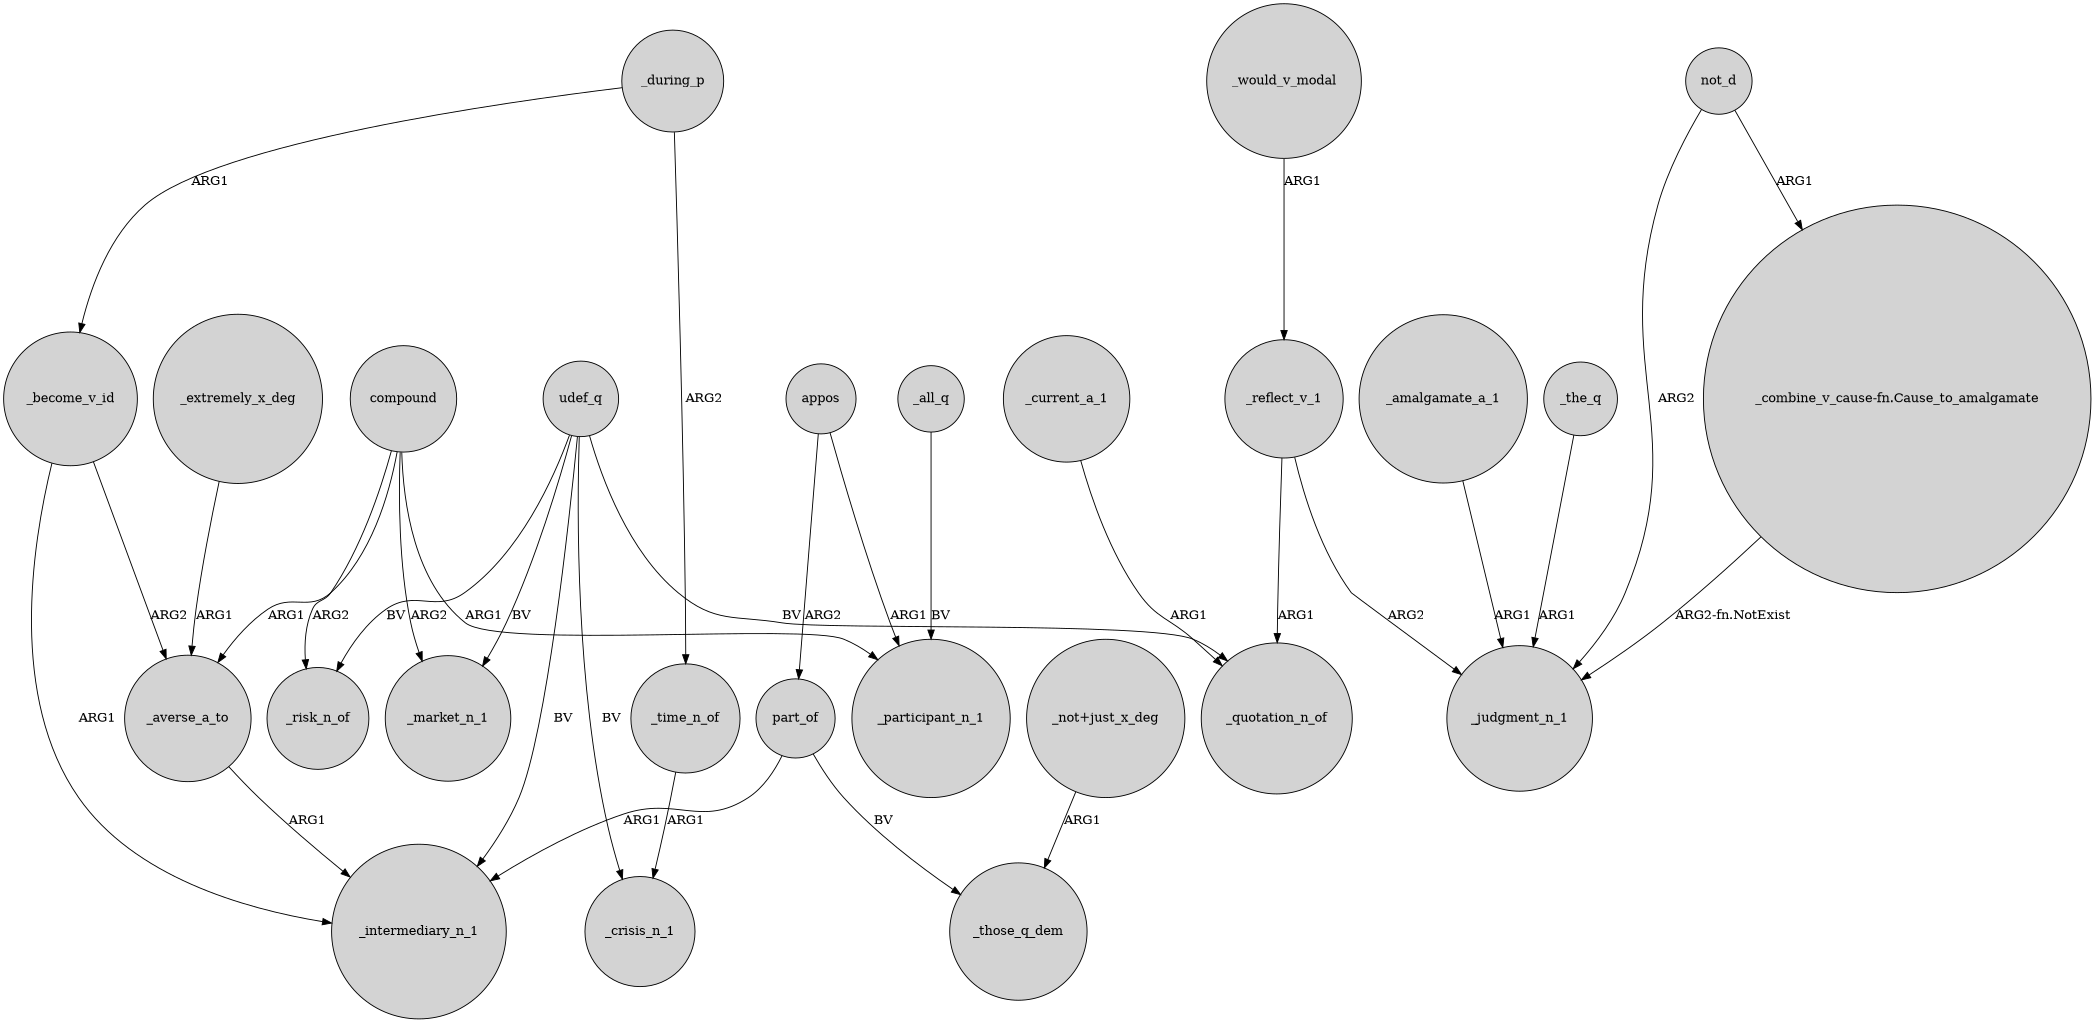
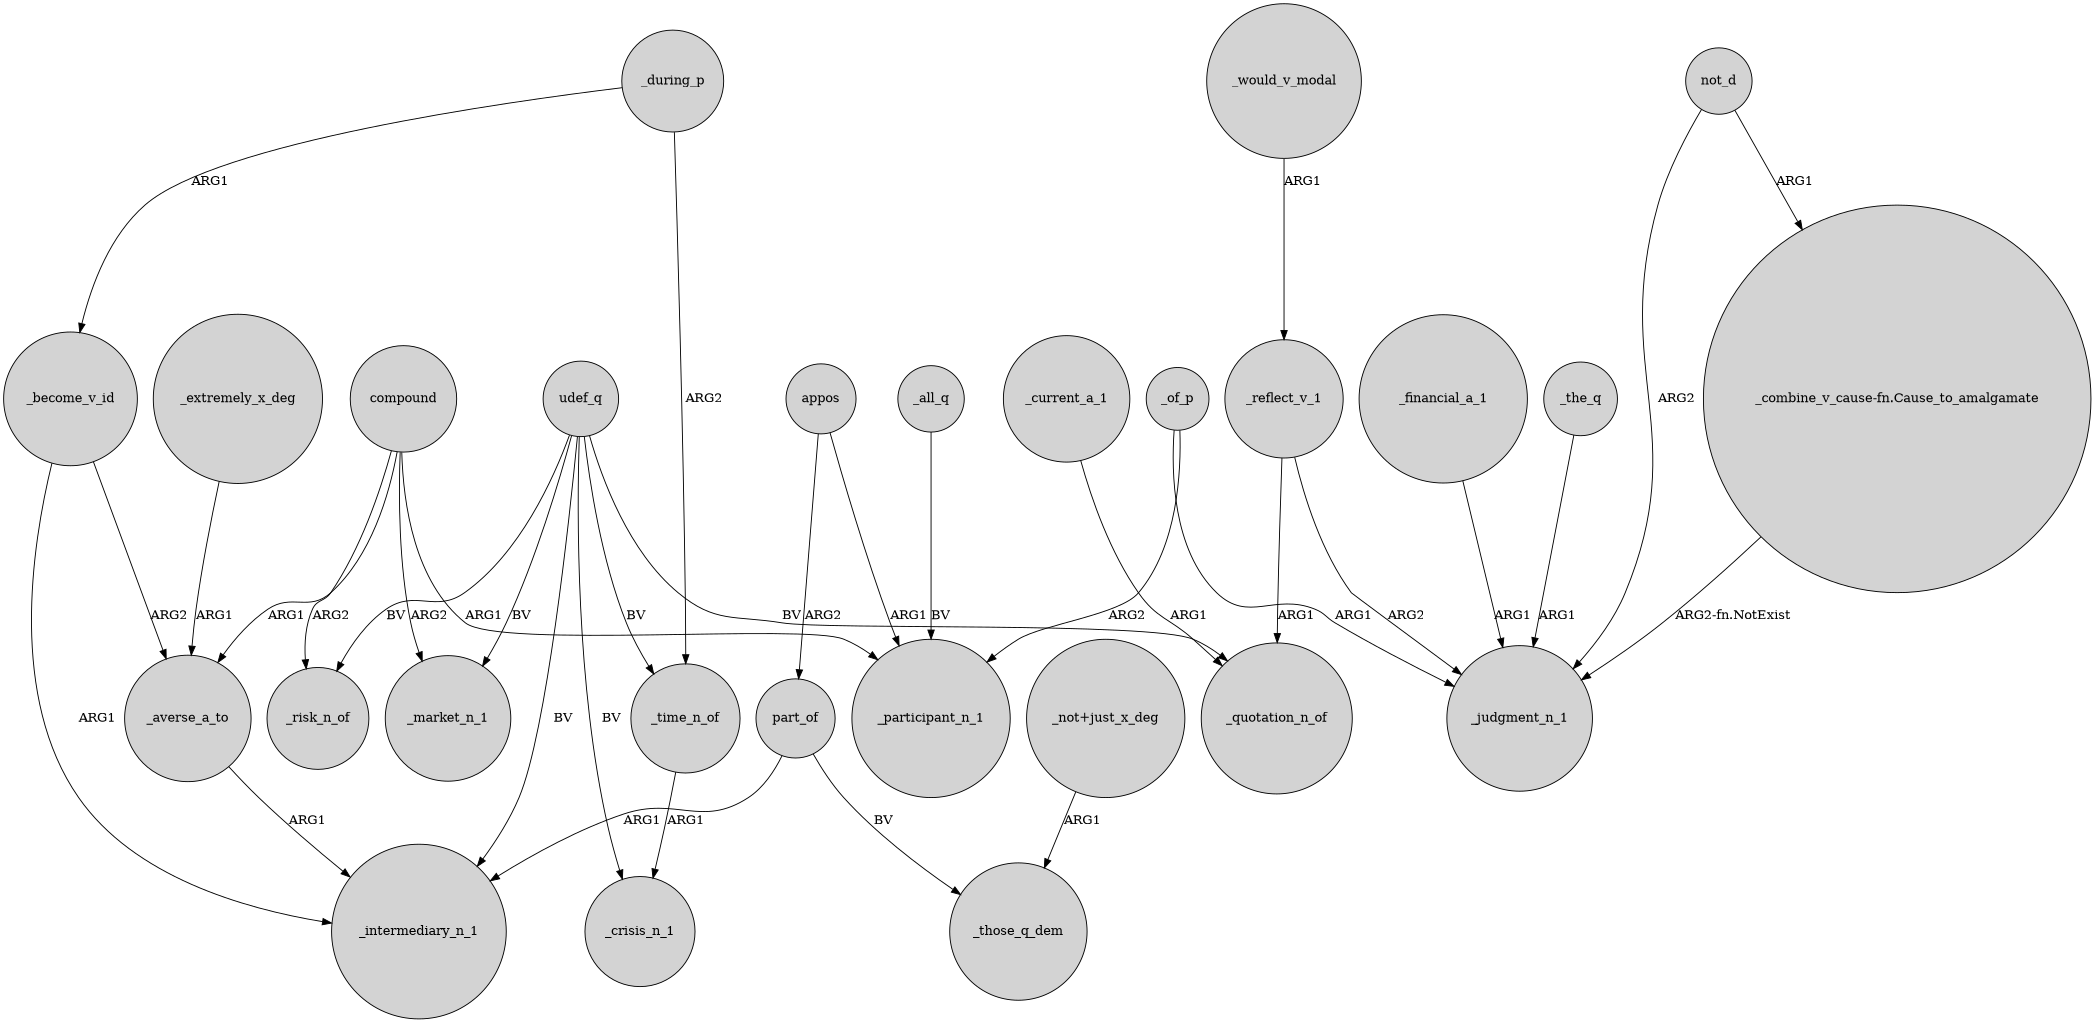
node "_of_p": added
node "_amalgamate_a_1": label "_amalgamate_a_1" -> "_financial_a_1"
edge "udef_q" -> "_time_n_of": added, label "BV"
